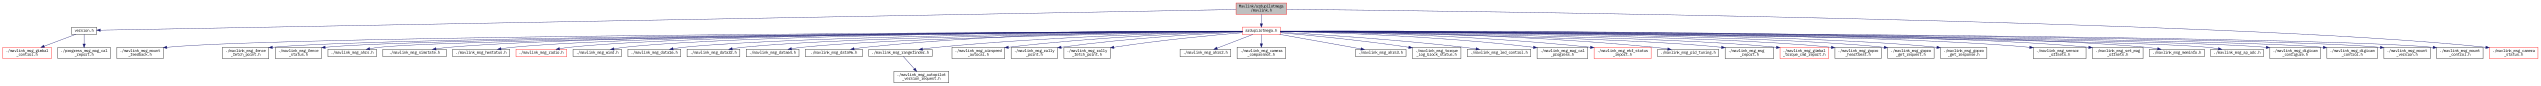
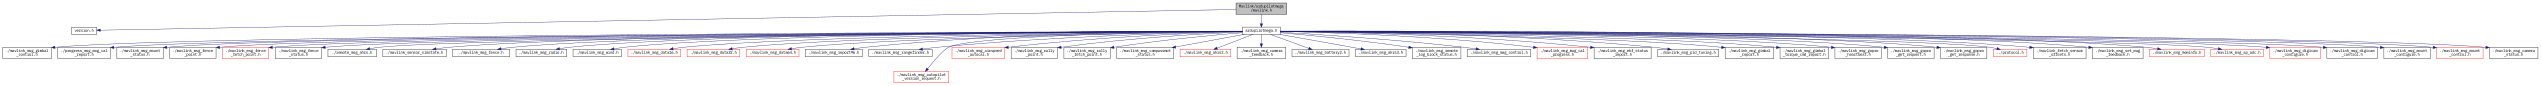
node "Mavlink/ardupilotmega /mavlink.h": color red -> black
edge "Mavlink/ardupilotmega /mavlink.h" -> "./mavlink_msg_camera _status.h": now "ardupilotmega.h" -> "./mavlink_msg_camera _status.h"
node "ardupilotmega.h": color red -> black
edge "version.h" -> "./progress_msg_mag_cal _report.h": now "ardupilotmega.h" -> "./progress_msg_mag_cal _report.h"
edge "version.h" -> "./mavlink_msg_gimbal _control.h": now "ardupilotmega.h" -> "./mavlink_msg_gimbal _control.h"
node "./mavlink_msg_gimbal _control.h": color red -> black
node "./mavlink_msg_mount _feedback.h": label "./mavlink_msg_mount _feedback.h" -> "./mavlink_msg_mount _status.h"
node "./mavlink_msg_fence _point.h": added
node "./mavlink_msg_fence _fetch_point.h": color black -> red
node "./mavlink_msg_ahrs.h": label "./mavlink_msg_ahrs.h" -> "./remote_msg_ahrs.h"
node "./mavlink_msg_simstate.h": label "./mavlink_msg_simstate.h" -> "./mavlink_sensor_simstate.h"
node "./mavlink_msg_hwstatus.h": label "./mavlink_msg_hwstatus.h" -> "./mavlink_msg_fence.h"
node "./mavlink_msg_radio.h": color red -> black
node "./mavlink_msg_data16.h": color black -> red
node "./mavlink_msg_data32.h": color black -> red
node "./mavlink_msg_data64.h": color black -> red
node "./mavlink_msg_data96.h": label "./mavlink_msg_data96.h" -> "./mavlink_msg_report96.h"
node "./mavlink_msg_airspeed _autocal.h": color black -> red
node "./mavlink_msg_compassmot _status.h": added
node "./mavlink_msg_ahrs2.h": color black -> red
node "./mavlink_msg_camera _compassmot.h": label "./mavlink_msg_camera _compassmot.h" -> "./mavlink_msg_camera _feedback.h"
node "./mavlink_msg_battery2.h": added
node "./mavlink_msg_torque _log_block_status.h": label "./mavlink_msg_torque _log_block_status.h" -> "./mavlink_msg_remote _log_block_status.h"
node "./mavlink_msg_led_control.h": label "./mavlink_msg_led_control.h" -> "./mavlink_msg_mag_control.h"
node "./mavlink_msg_mag_cal _progress.h": color black -> red
node "./mavlink_msg_ekf_status _report.h": color red -> black
node "./mavlink_msg_msg _report.h": label "./mavlink_msg_msg _report.h" -> "./mavlink_msg_gimbal _report.h"
node "./mavlink_msg_gimbal _torque_cmd_report.h": color red -> black
node "../protocol.h": added
node "./mavlink_msg_sensor _offsets.h": label "./mavlink_msg_sensor _offsets.h" -> "./mavlink_fetch_sensor _offsets.h"
node "./mavlink_msg_set_mag _offsets.h": label "./mavlink_msg_set_mag _offsets.h" -> "./mavlink_msg_set_mag _feedback.h"
node "./mavlink_msg_meminfo.h": color black -> red
node "./mavlink_msg_ap_adc.h": color black -> red
node "./mavlink_msg_digicam _configure.h": color black -> red
node "./mavlink_msg_mount _version.h": label "./mavlink_msg_mount _version.h" -> "./mavlink_msg_mount _configure.h"
node "./mavlink_msg_mount _control.h": color black -> red
node "./mavlink_msg_camera _status.h": color red -> black
edge "./mavlink_msg_rangefinder.h" -> "./mavlink_msg_autopilot _version_request.h": now "ardupilotmega.h" -> "./mavlink_msg_autopilot _version_request.h"
node "./mavlink_msg_autopilot _version_request.h": color black -> red
